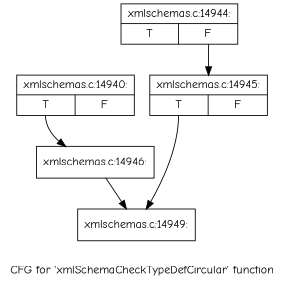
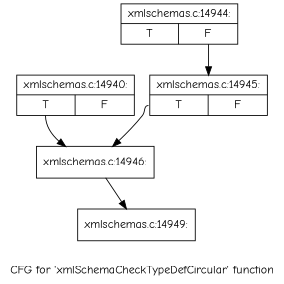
edge "xmlschemas.c:14945:" -> "xmlschemas.c:14949:": now "xmlschemas.c:14945:" -> "xmlschemas.c:14946:"
